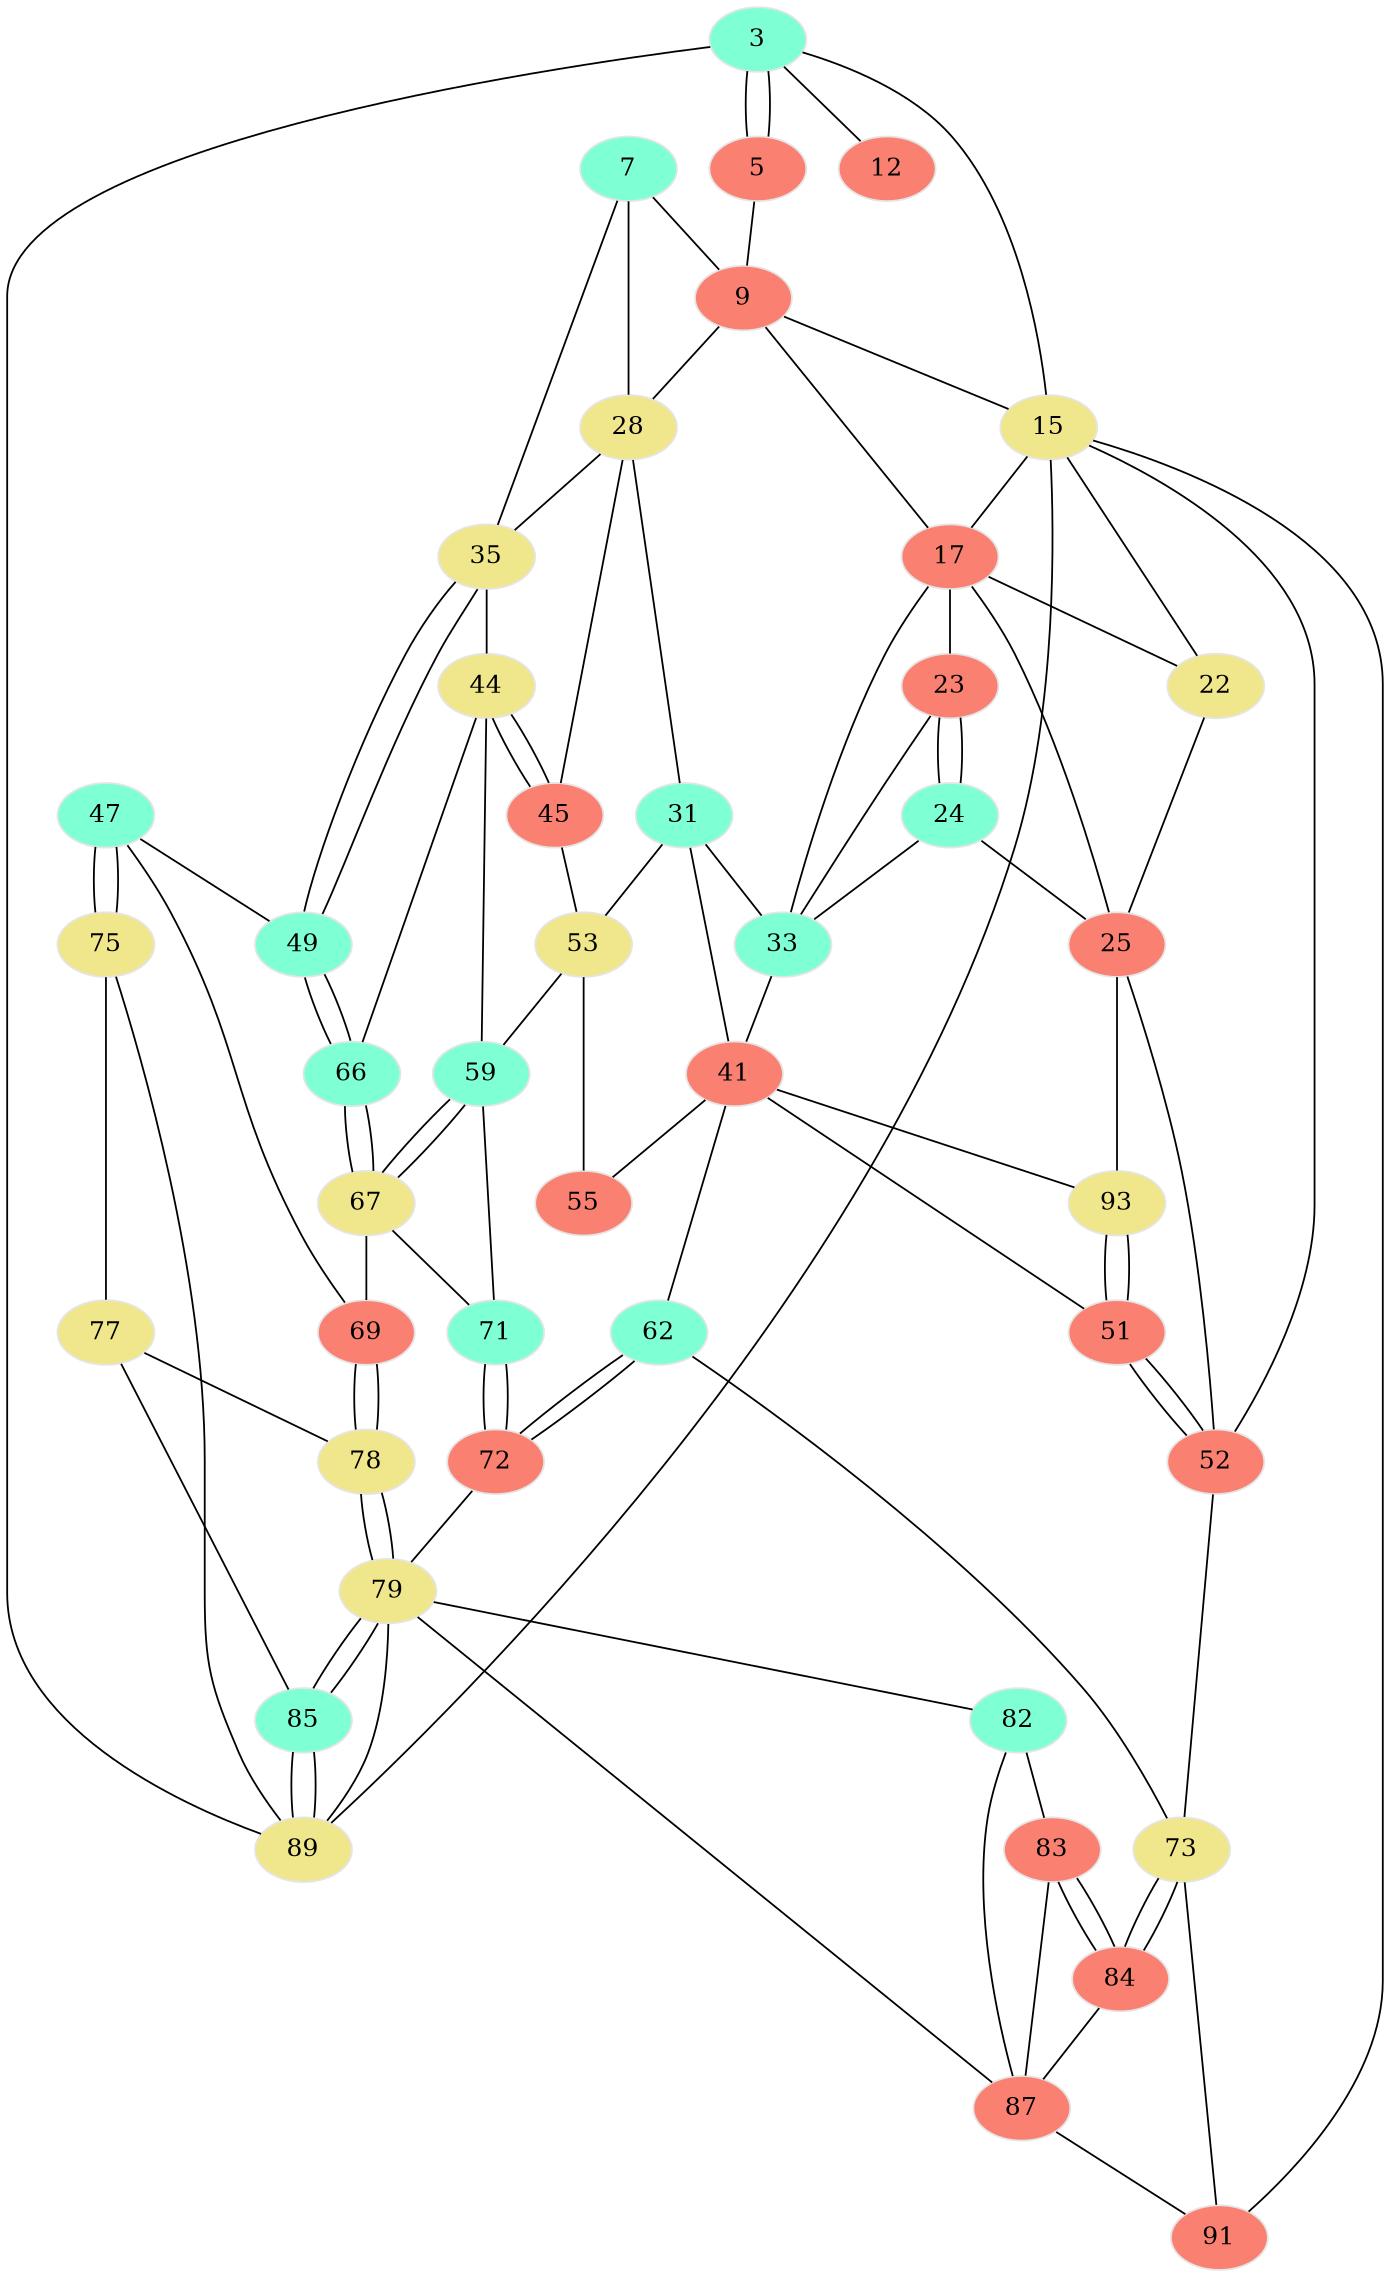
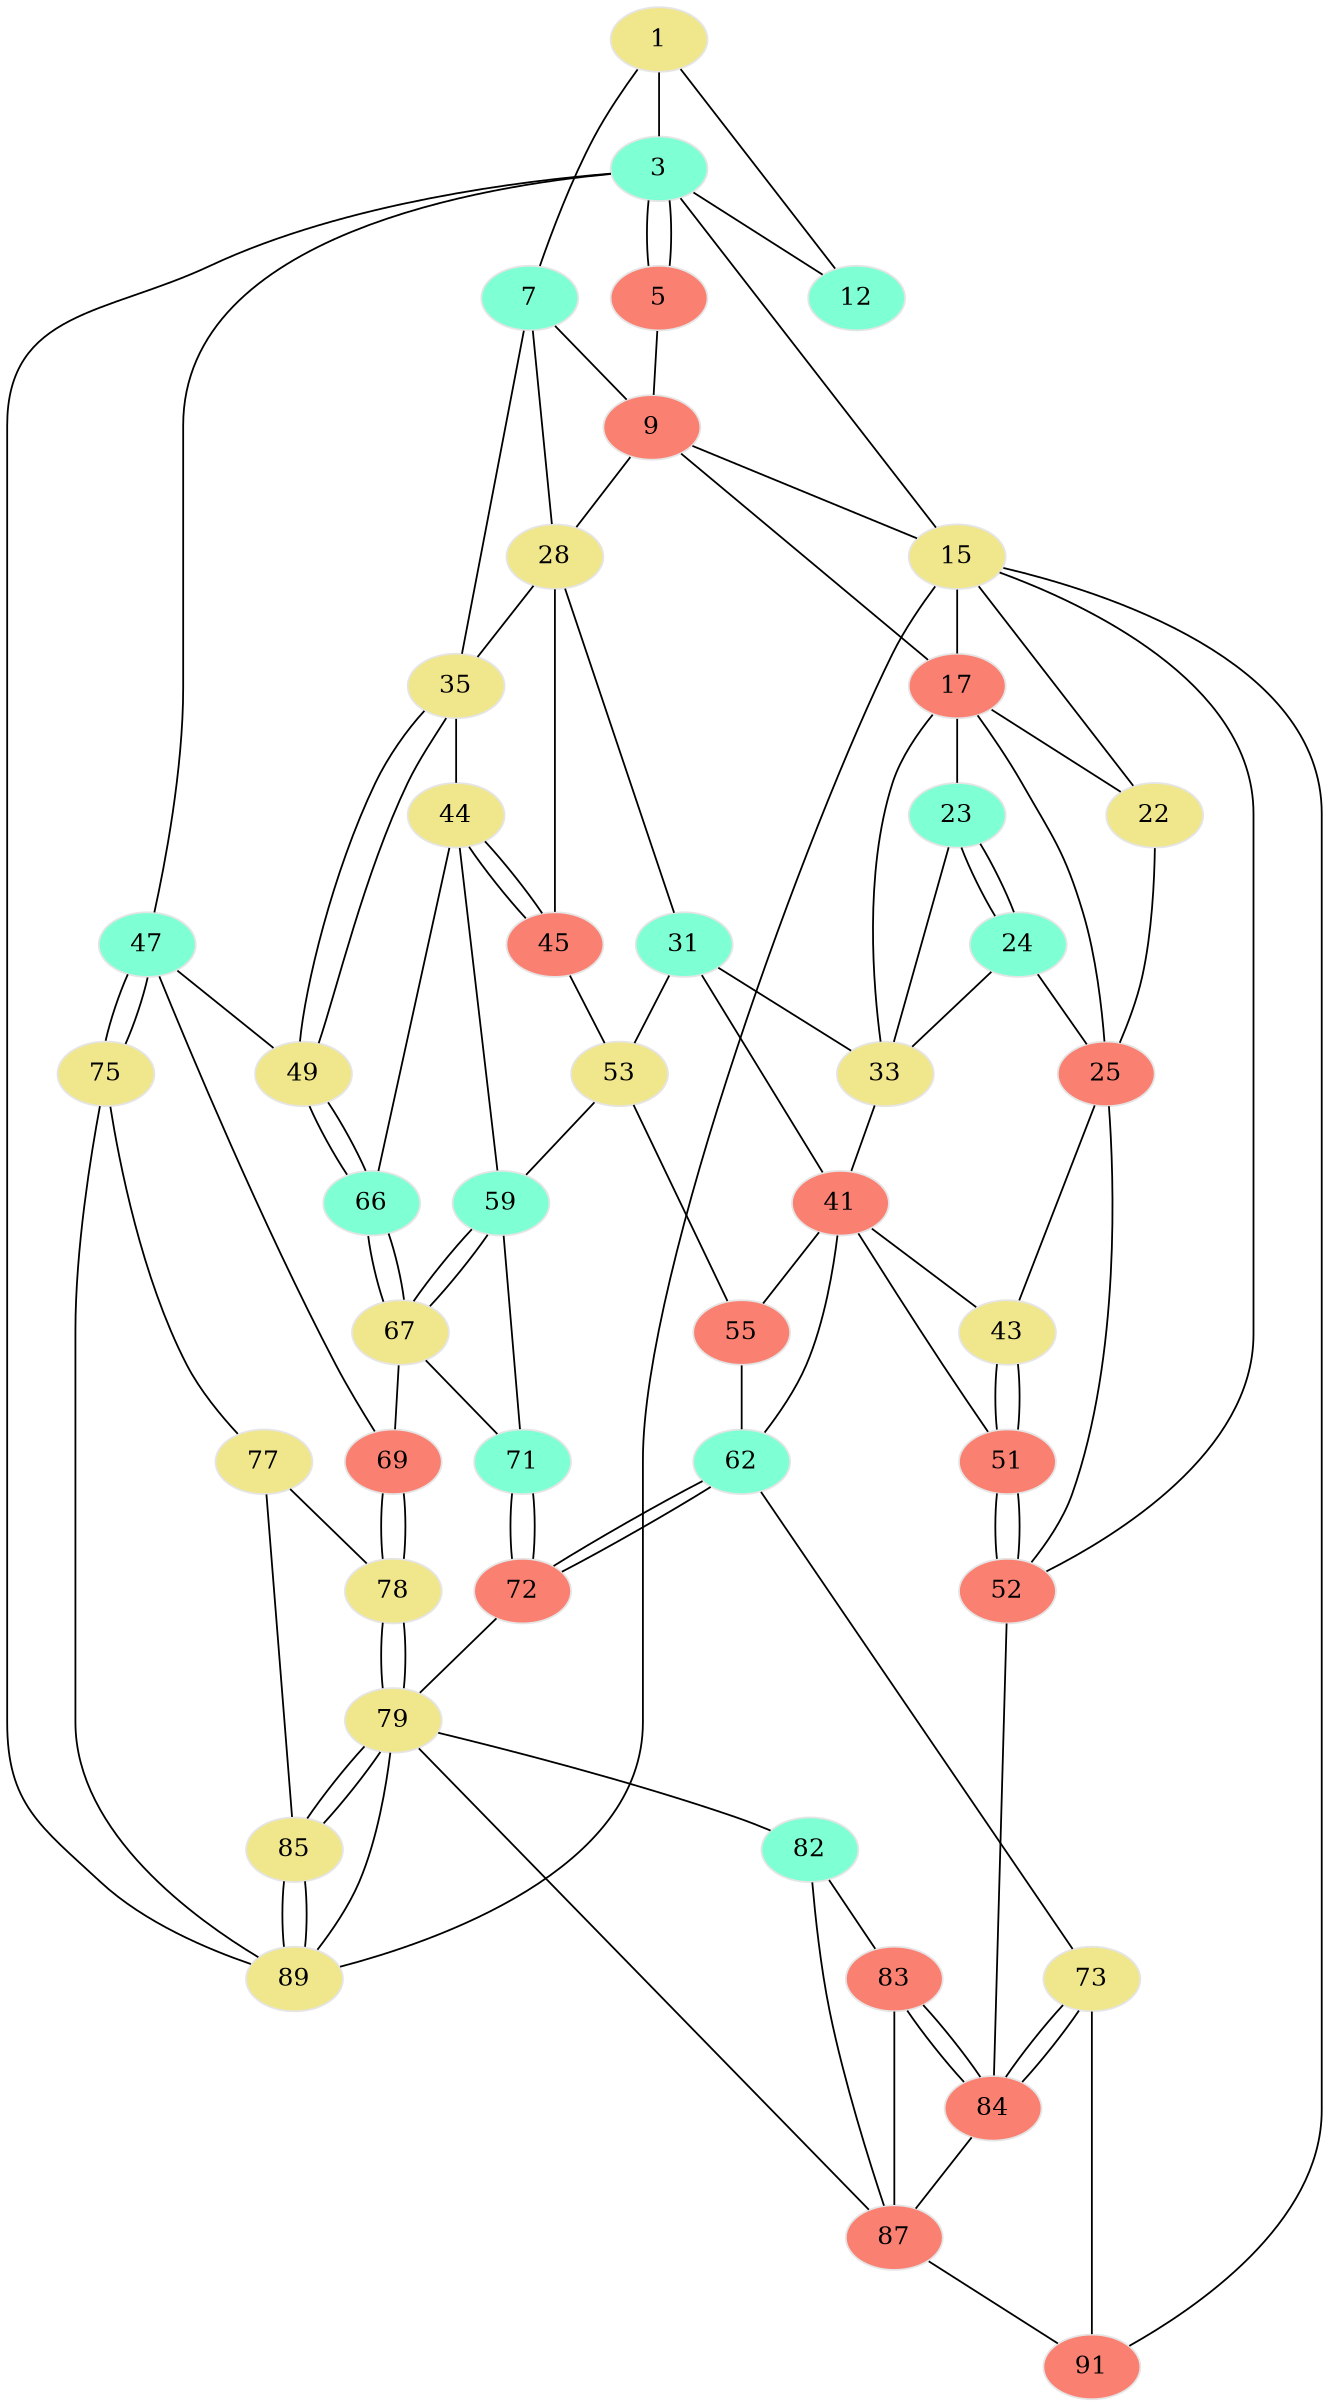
node "1": added
node "12": fillcolor salmon -> aquamarine
edge "3" -- "47": added
node "23": fillcolor salmon -> aquamarine
node "49": fillcolor aquamarine -> khaki
node "33": fillcolor aquamarine -> khaki
node "93": label "93" -> "43"
edge "55" -- "62": added
edge "52" -- "73": now "52" -- "84"
node "85": fillcolor aquamarine -> khaki
